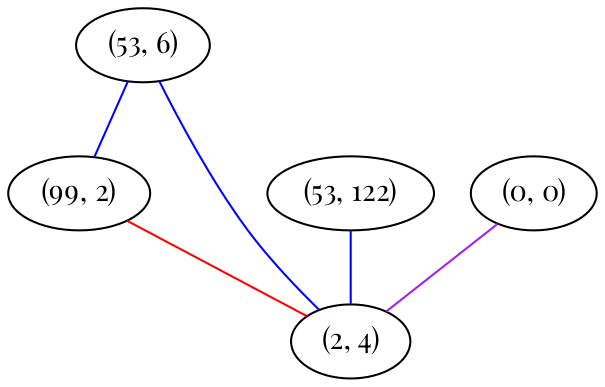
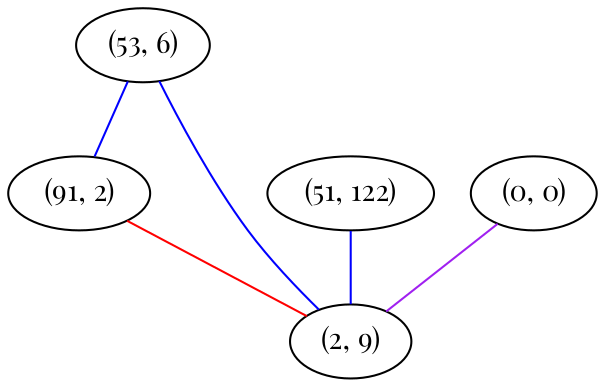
node "(99, 2)": label "(99, 2)" -> "(91, 2)"
node "(53, 122)": label "(53, 122)" -> "(51, 122)"
node "(2, 4)": label "(2, 4)" -> "(2, 9)"
